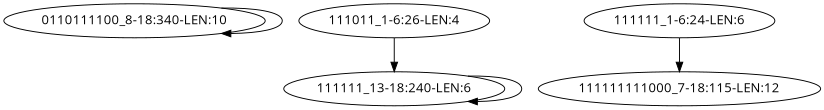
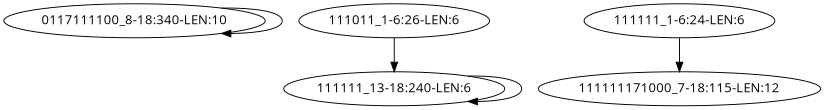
node "0110111100_8-18:340-LEN:10": label "0110111100_8-18:340-LEN:10" -> "0117111100_8-18:340-LEN:10"
node "111011_1-6:26-LEN:4": label "111011_1-6:26-LEN:4" -> "111011_1-6:26-LEN:6"
node "111111111000_7-18:115-LEN:12": label "111111111000_7-18:115-LEN:12" -> "111111171000_7-18:115-LEN:12"
